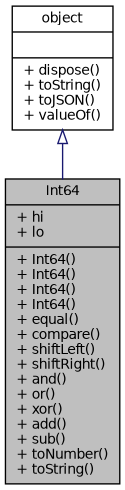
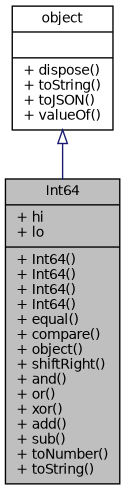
node "Int64": text "+ shiftLeft()" -> "+ object()"
